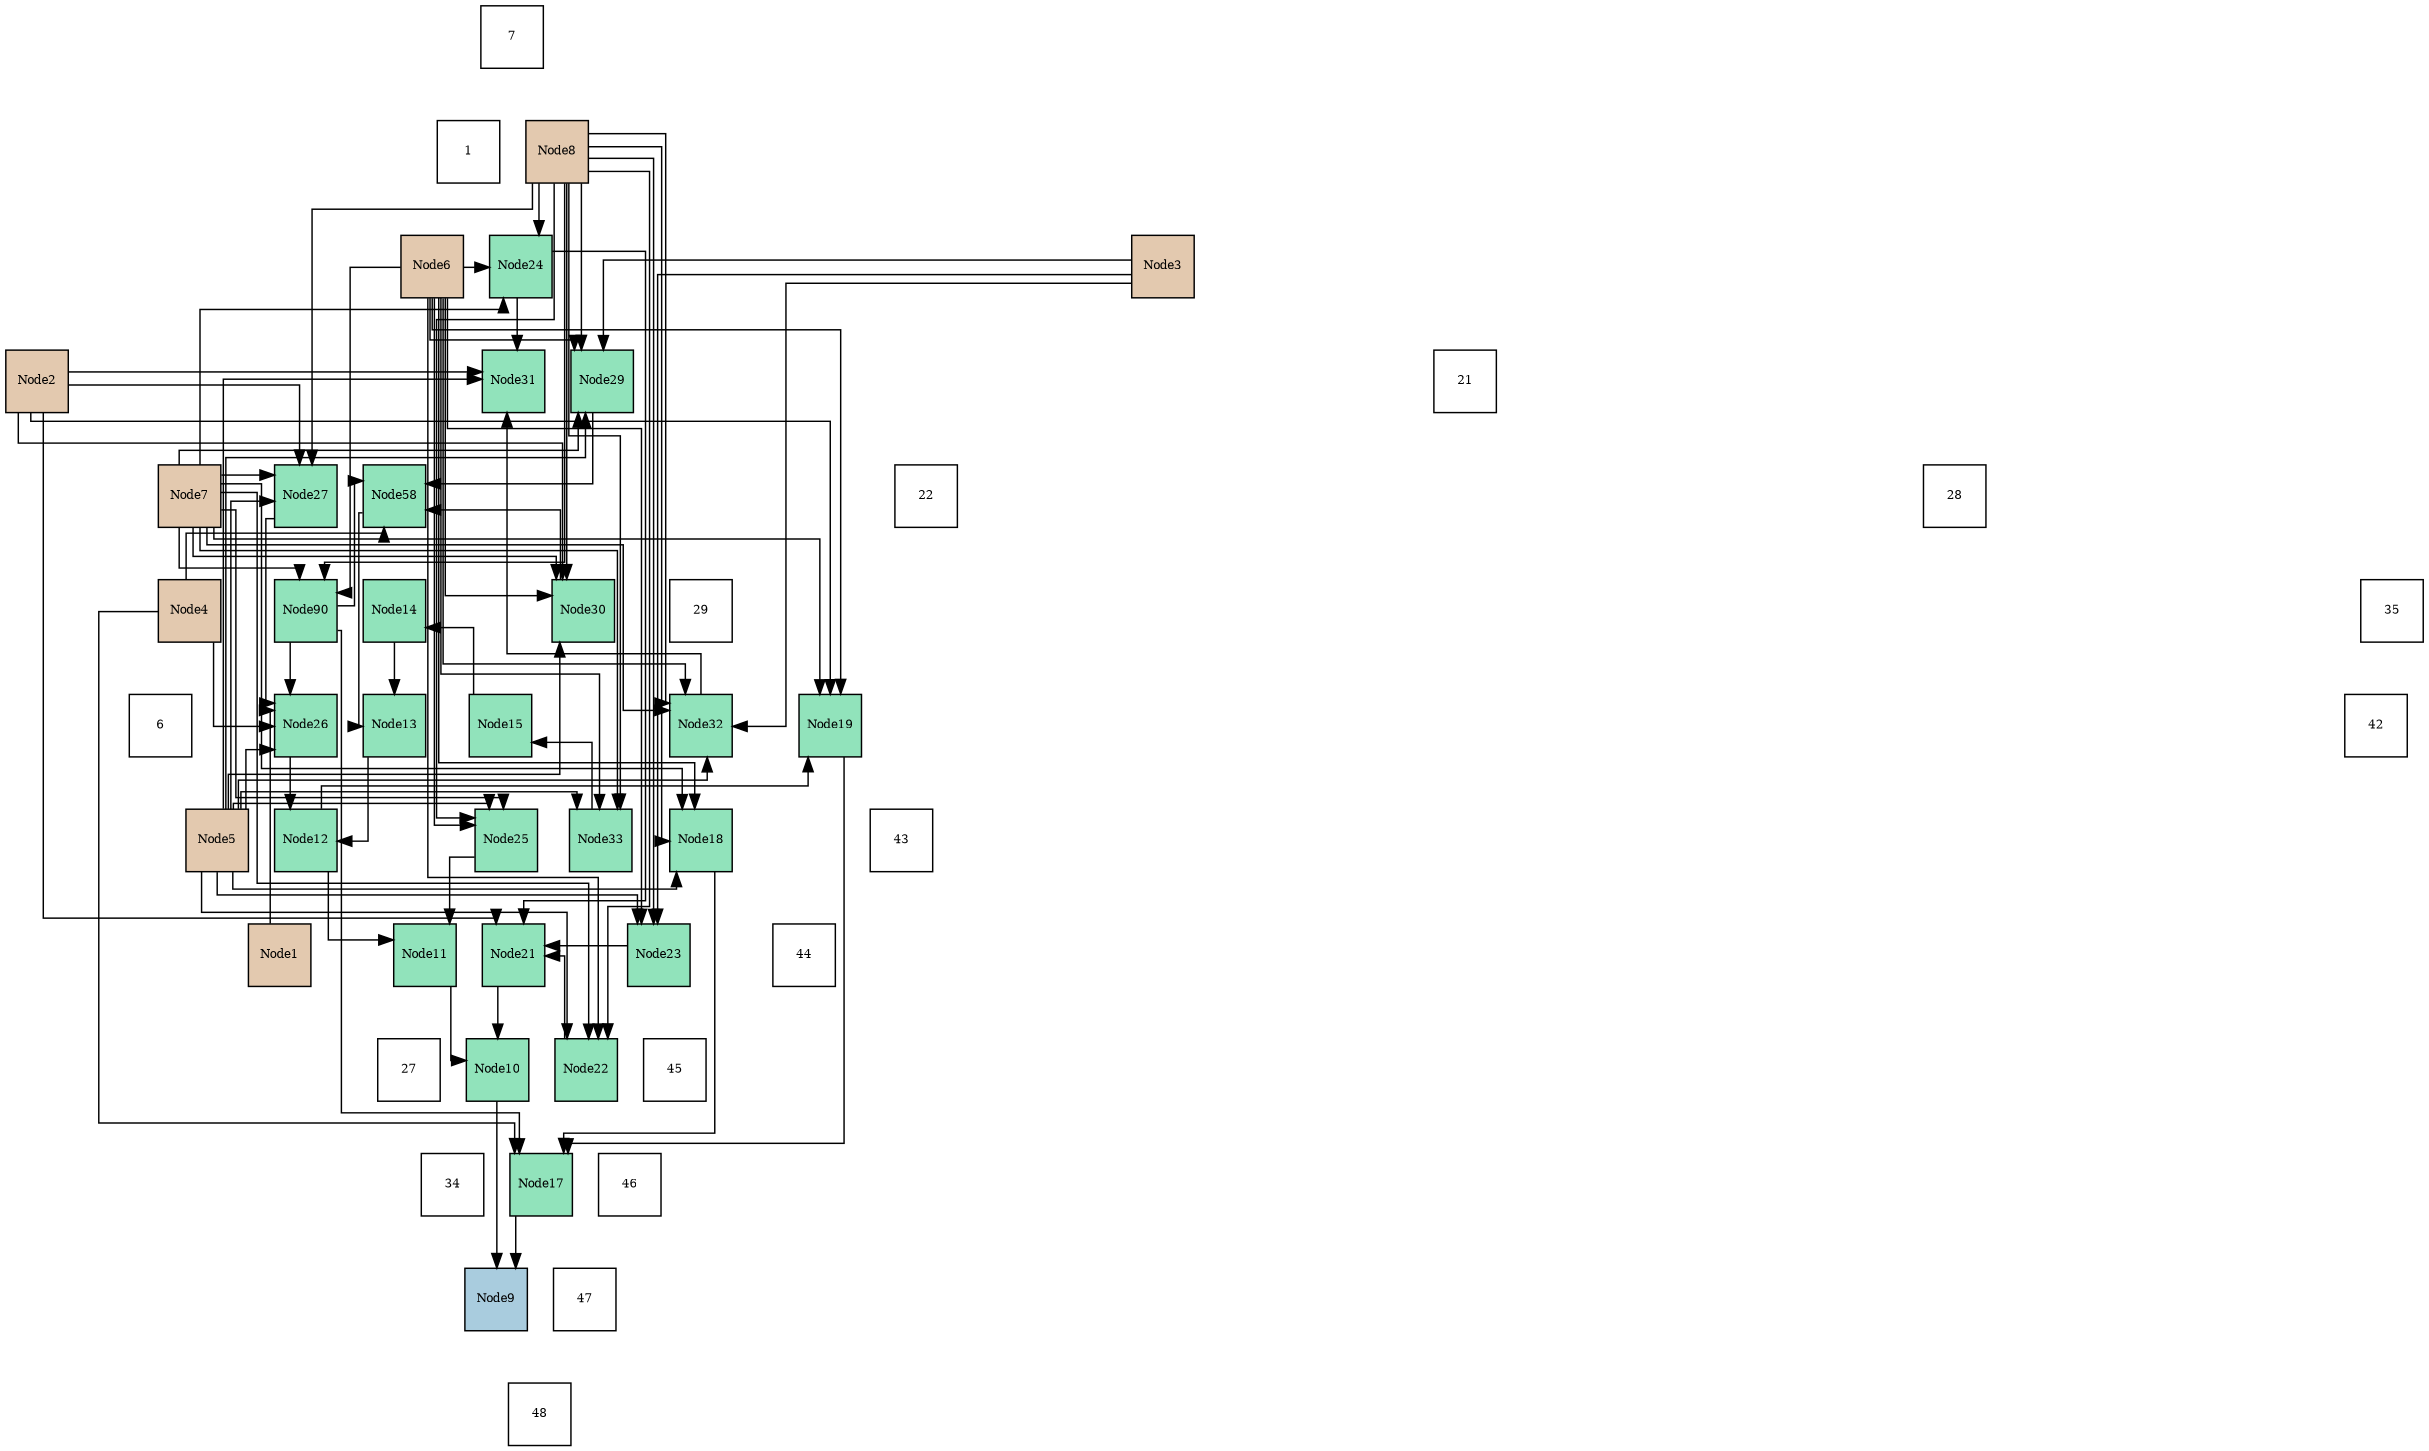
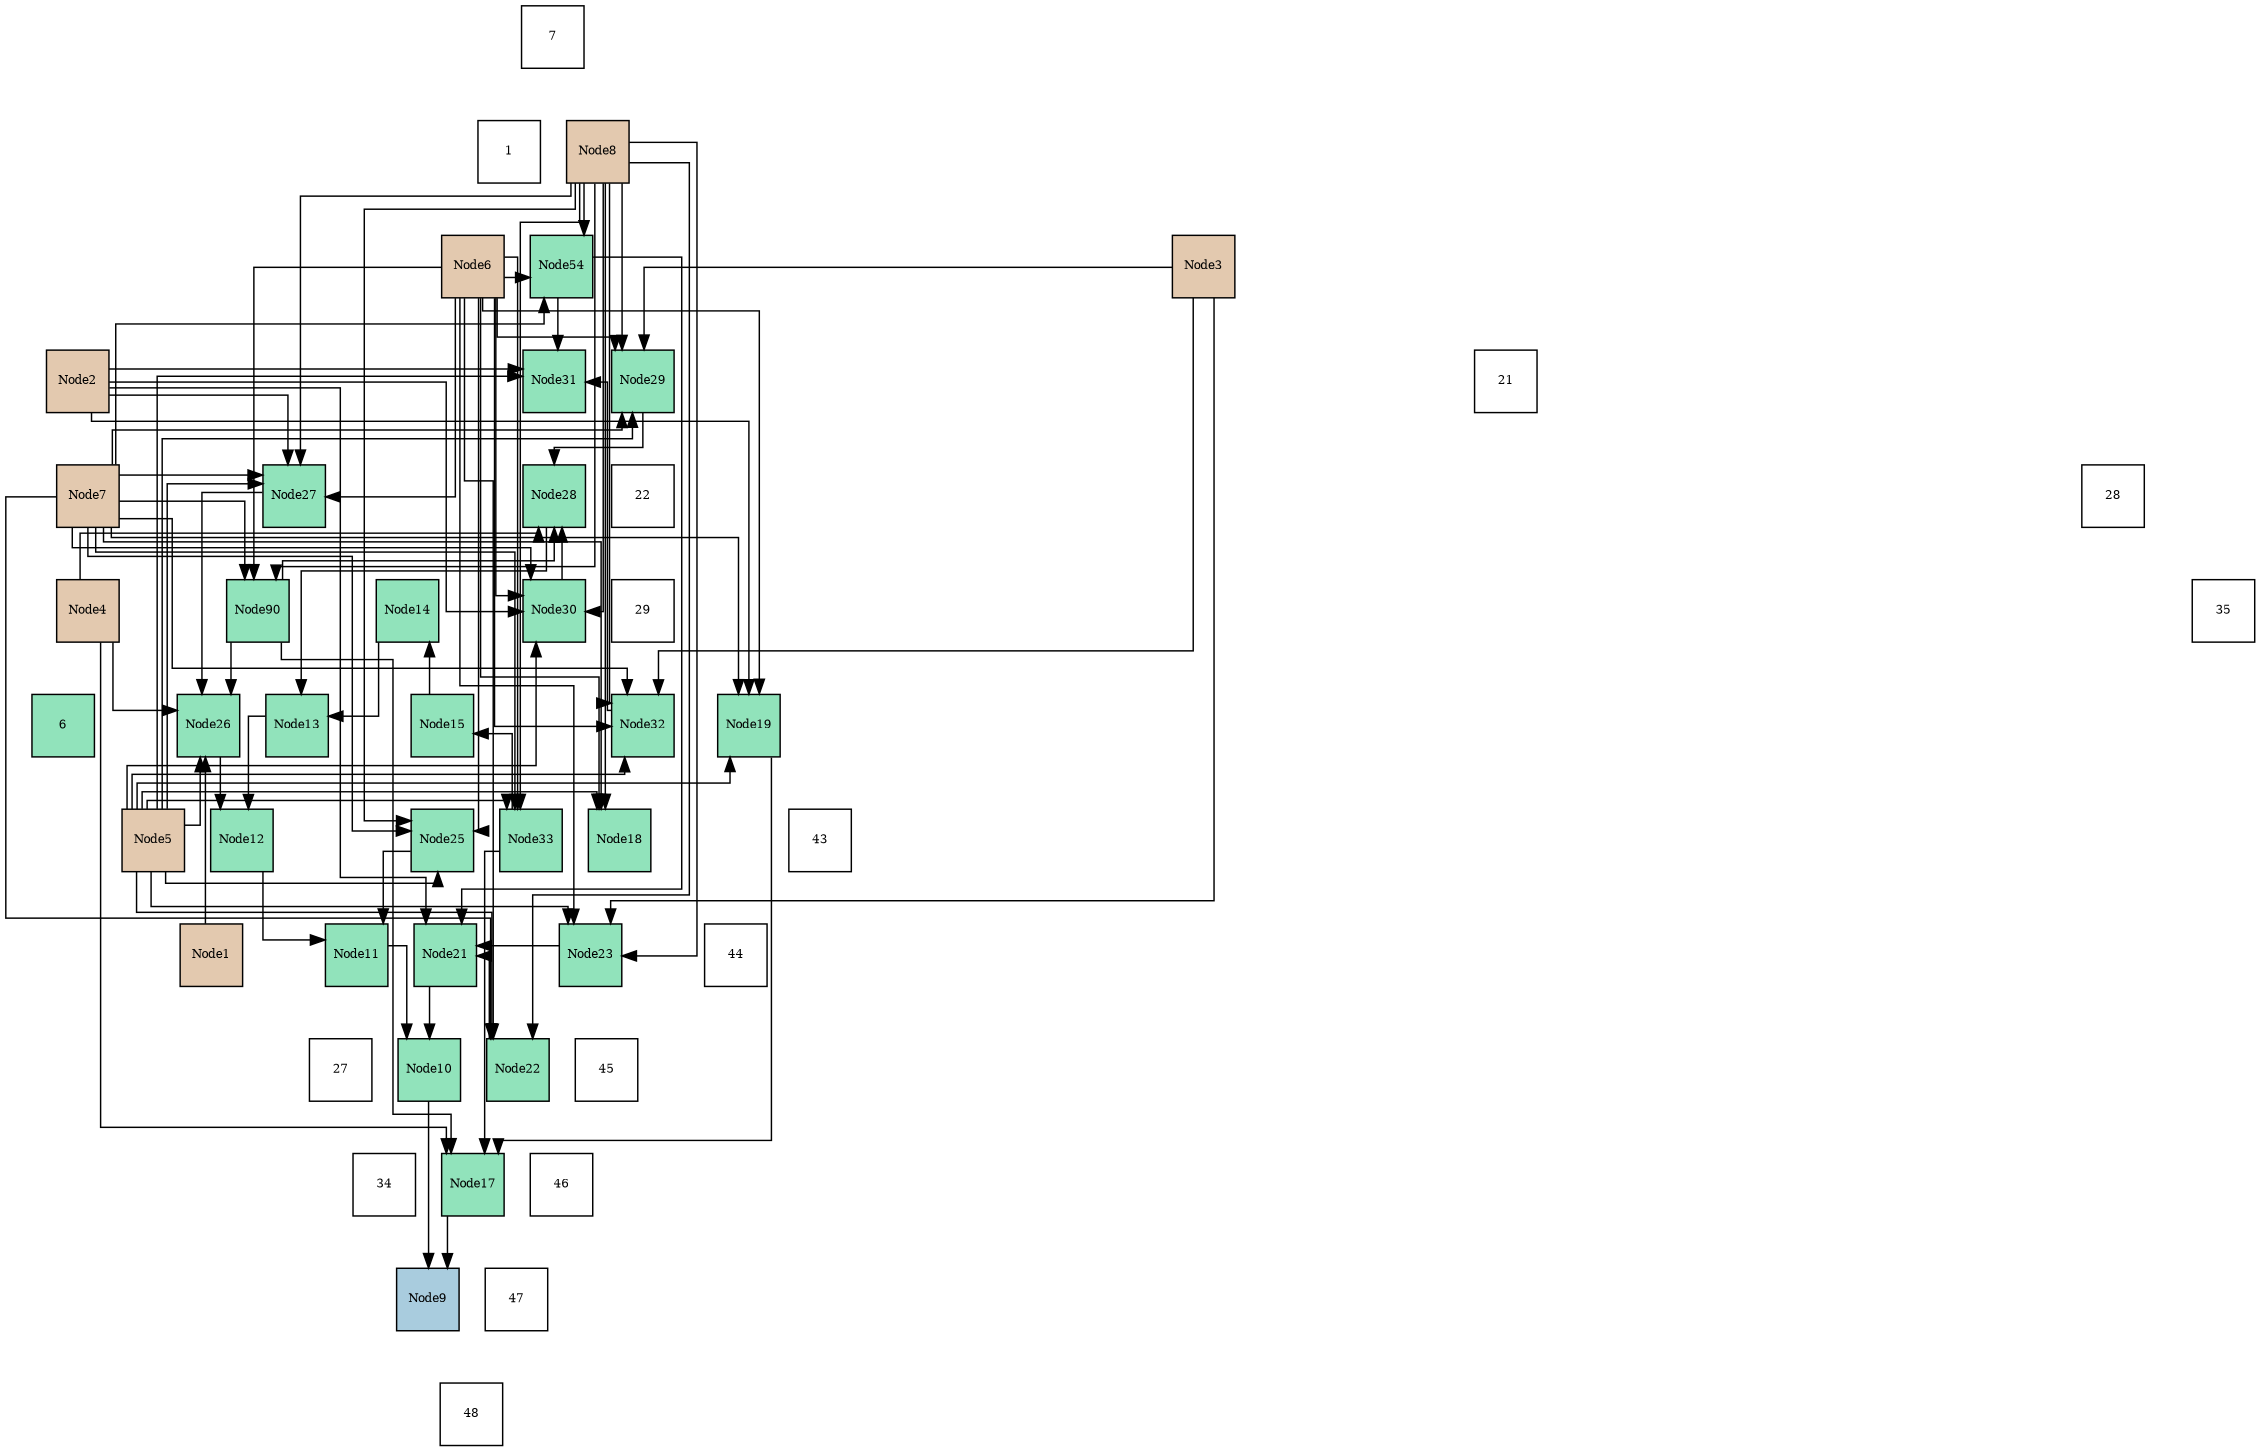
node "Node24": label "Node24" -> "Node54"
node "Node58": label "Node58" -> "Node28"
edge "Node6" -> "Node27": added
node "6": fillcolor #ffffff -> #91e3bb
node "42": removed
edge "Node12" -> "Node19": now "Node5" -> "Node19"
edge "Node18" -> "Node17": now "Node33" -> "Node17"
